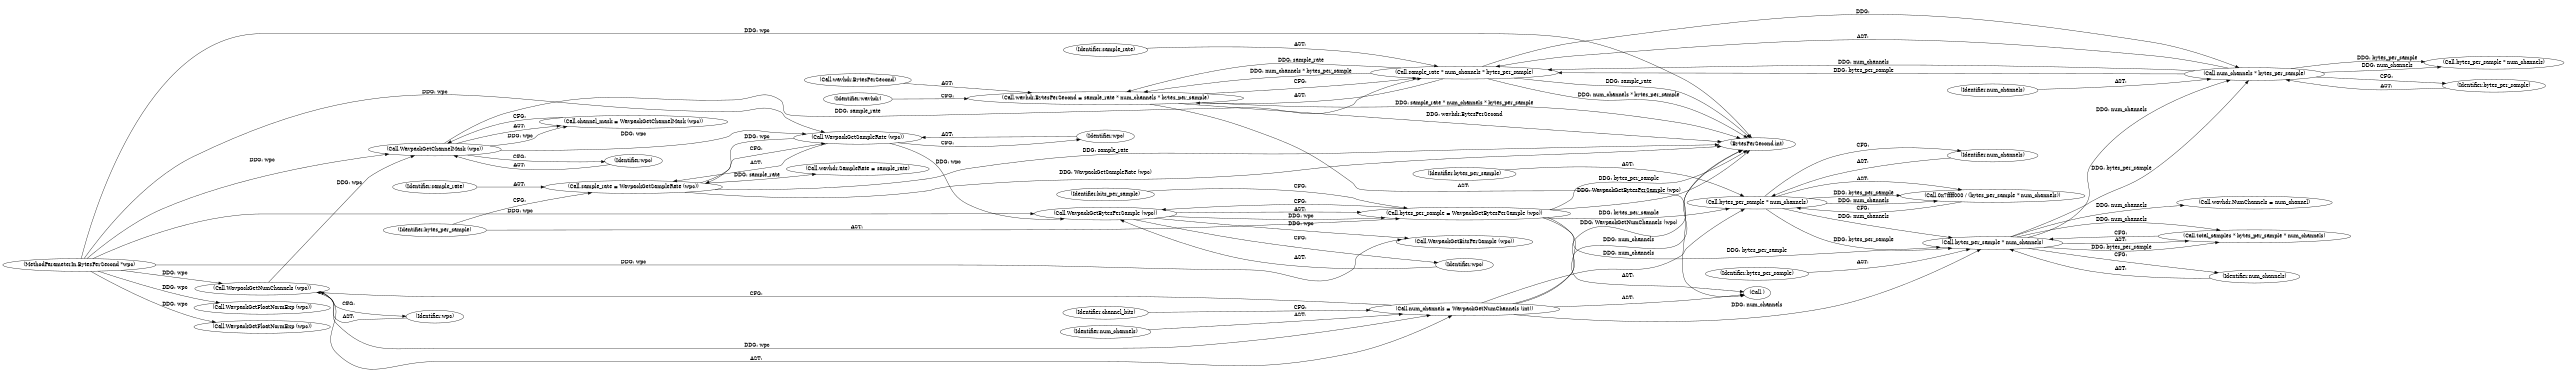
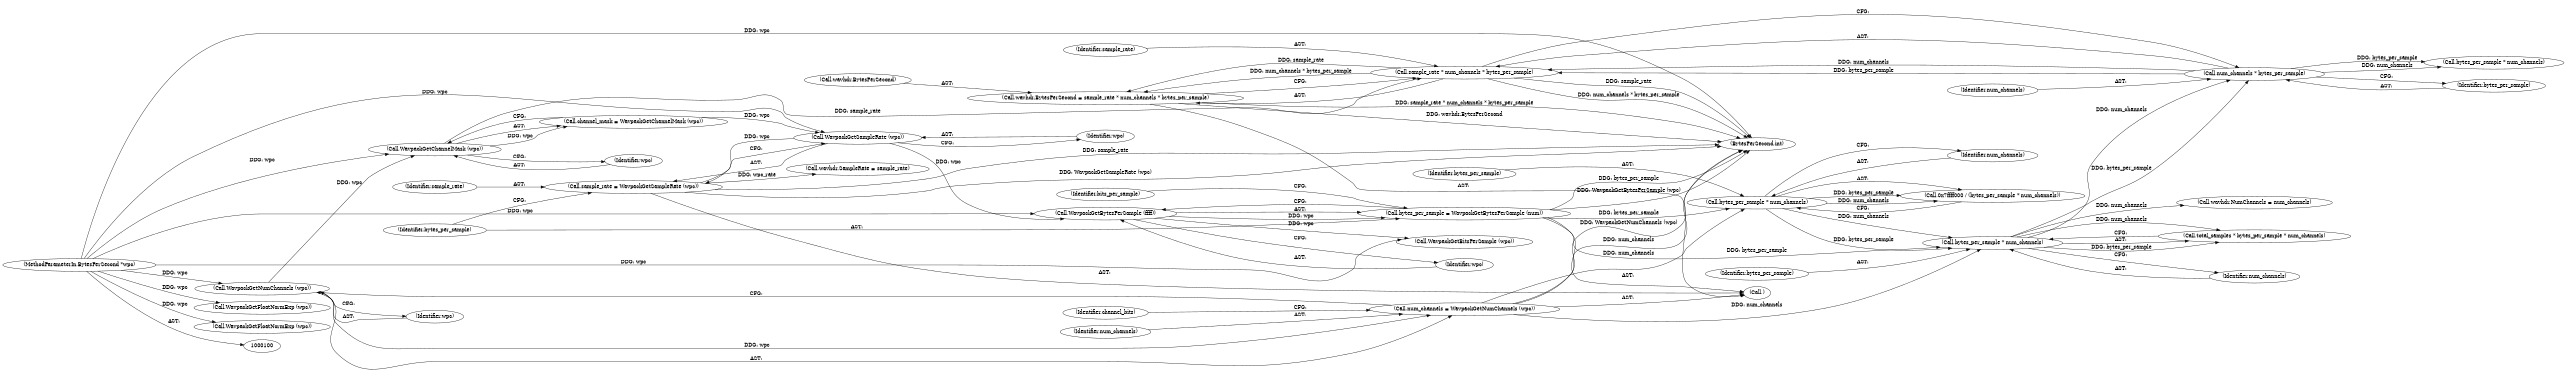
edge "(Call,sample_rate * num_channels * bytes_per_sample)" -> "(Call,num_channels * bytes_per_sample)": label "DDG: " -> "CFG: "
node "(Identifier,wavhdr)": removed
edge "(Call,WavpackGetChannelMask (wpc))" -> "(Call,WavpackGetSampleRate (wpc))": now "(Call,channel_mask = WavpackGetChannelMask (wpc))" -> "(Call,WavpackGetSampleRate (wpc))"
edge "(Call,sample_rate = WavpackGetSampleRate (wpc))" -> "(Call,wavhdr.SampleRate = sample_rate)": label "DDG: sample_rate" -> "DDG: wpc_rate"
node "(Call,wavhdr.NumChannels = num_channel)": label "(Call,wavhdr.NumChannels = num_channel)" -> "(Call,wavhdr.NumChannels = num_channels)"
node "(Call,WavpackGetBytesPerSample (wpc))": label "(Call,WavpackGetBytesPerSample (wpc))" -> "(Call,WavpackGetBytesPerSample (ffff))"
node "(Call,bytes_per_sample = WavpackGetBytesPerSample (wpc))": label "(Call,bytes_per_sample = WavpackGetBytesPerSample (wpc))" -> "(Call,bytes_per_sample = WavpackGetBytesPerSample (num))"
edge "(Call,sample_rate = WavpackGetSampleRate (wpc))" -> "(Call,)": added, label "AST:"
node "(Call,num_channels = WavpackGetNumChannels (int))": label "(Call,num_channels = WavpackGetNumChannels (int))" -> "(Call,num_channels = WavpackGetNumChannels (wpc))"
node "1000100": added
